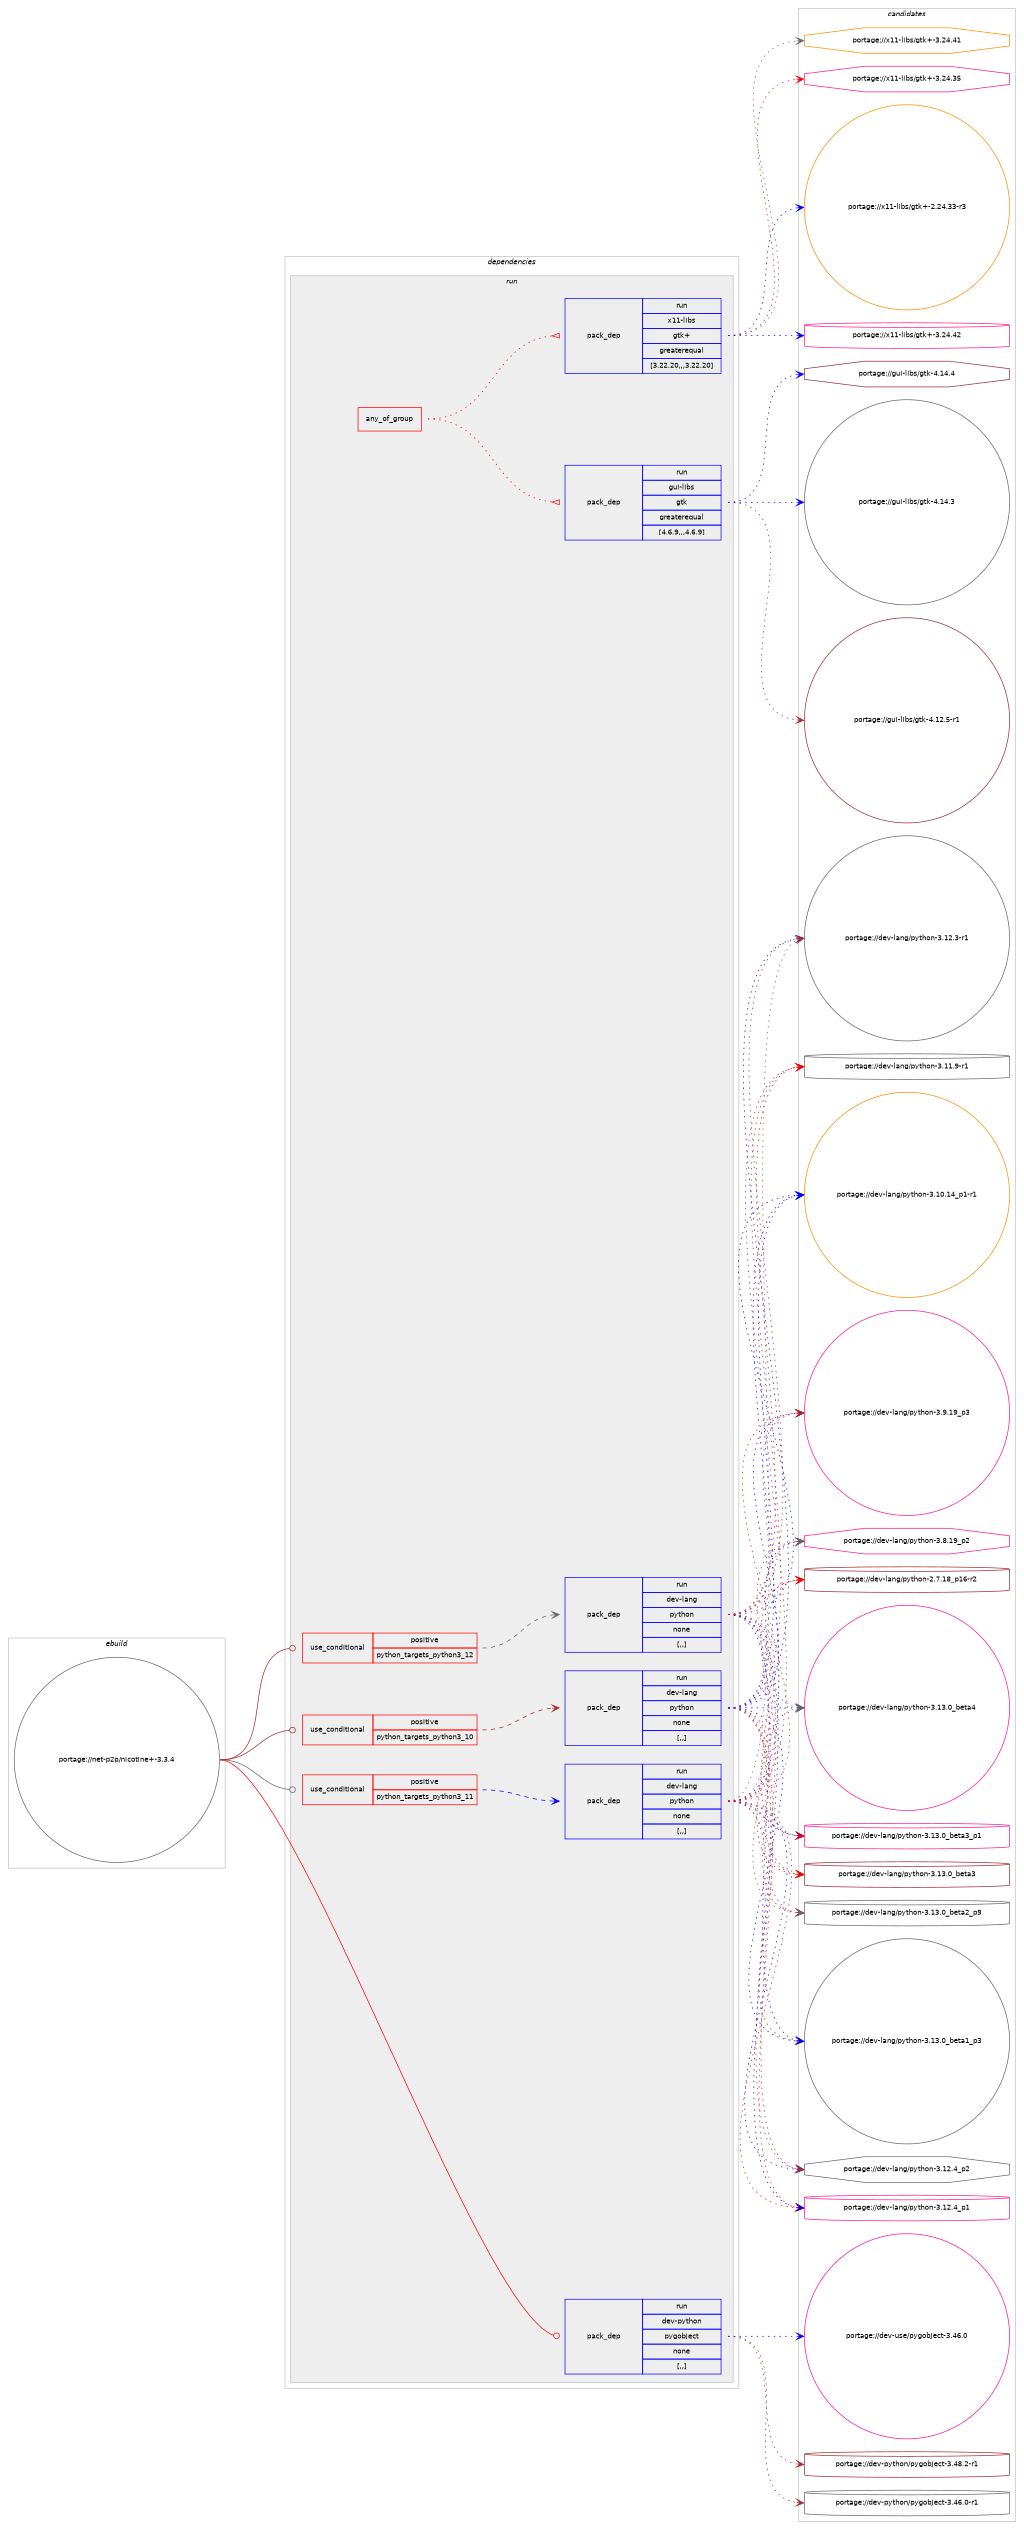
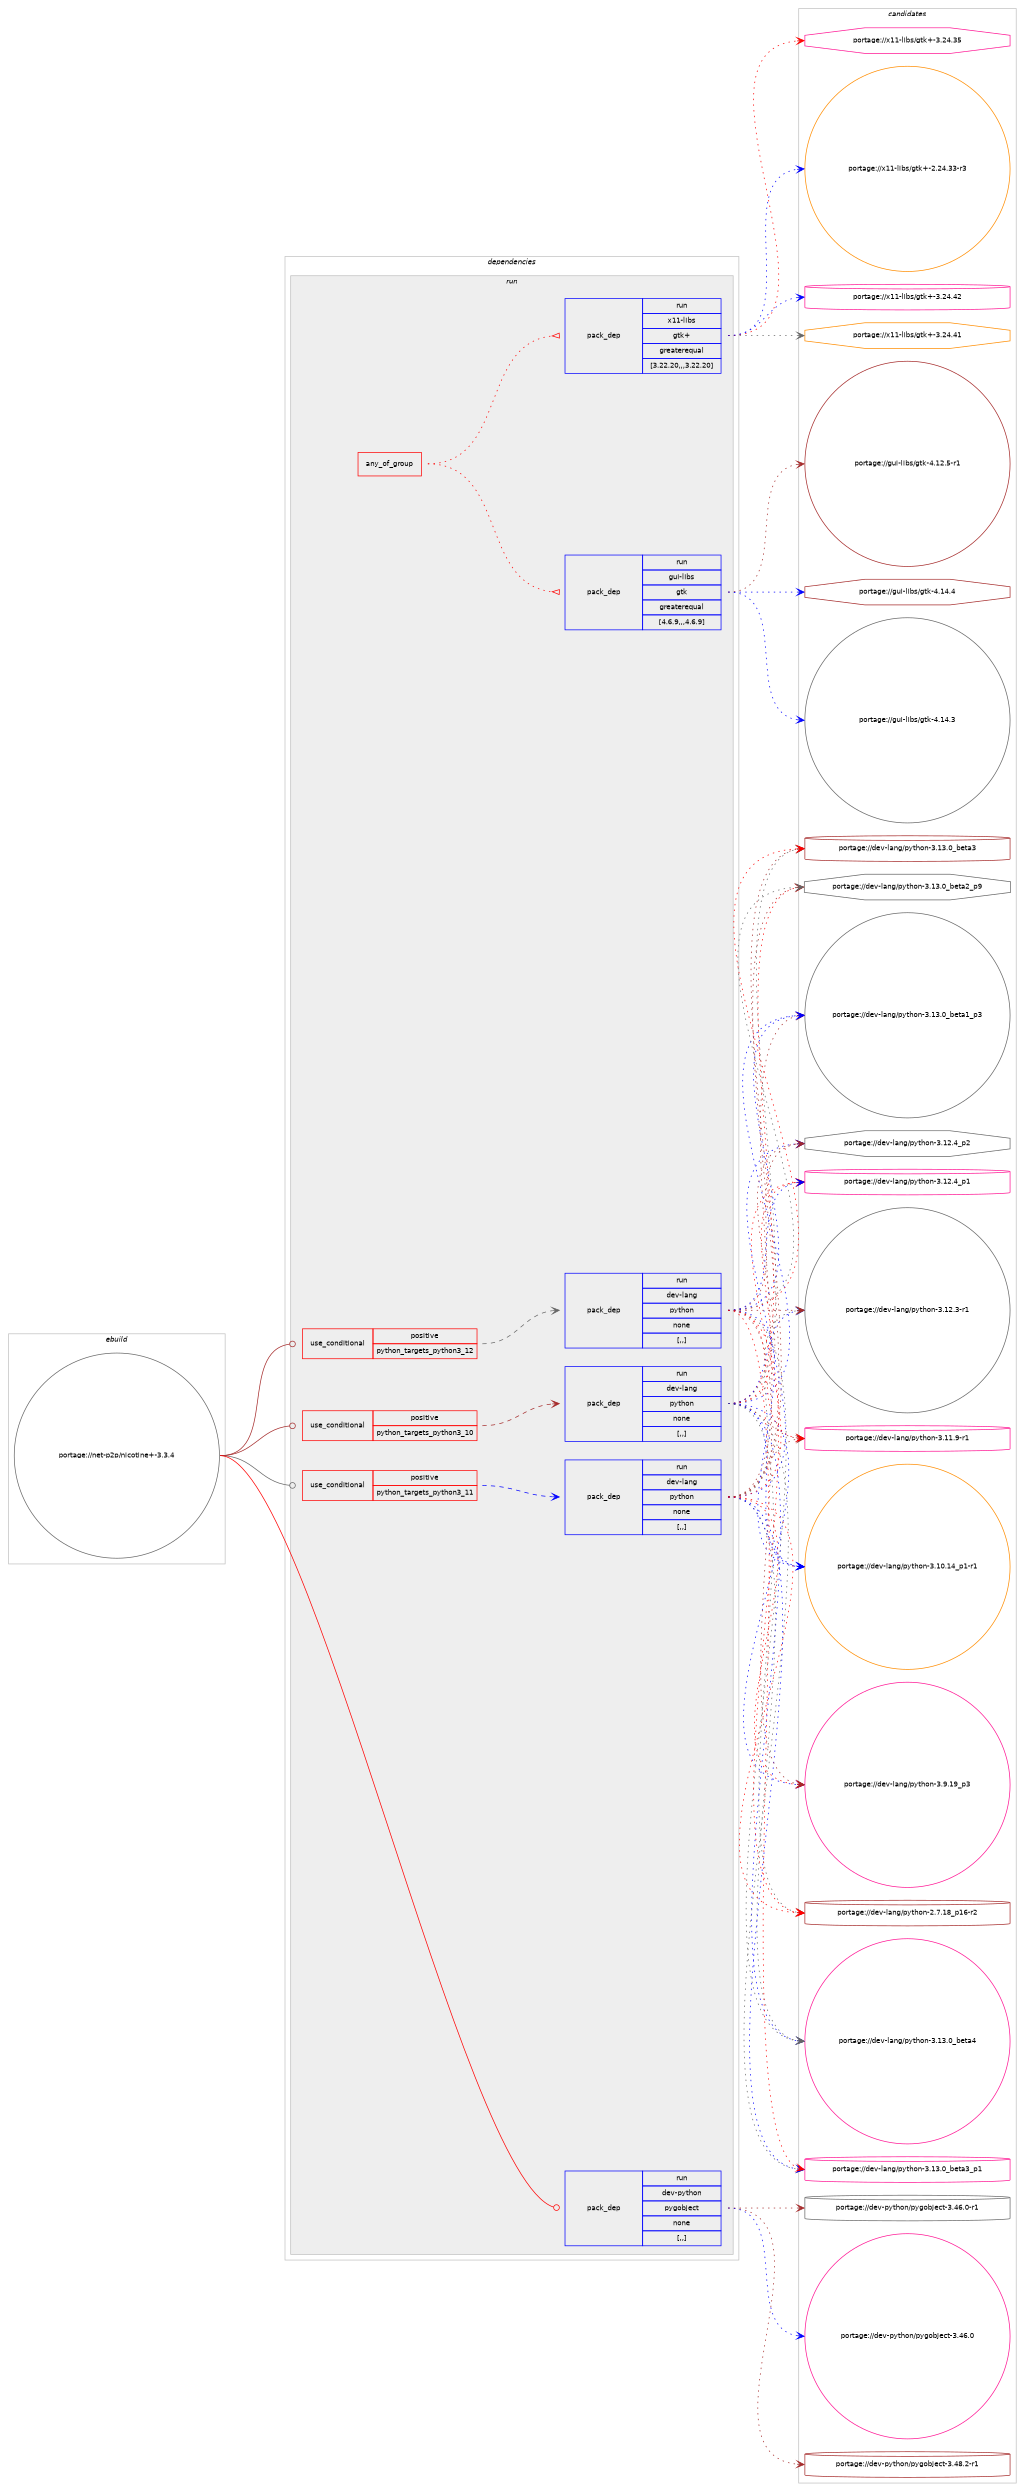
node "portage://dev-lang/python-3.11.9-r1": color gray40 -> deeppink
node "portage://dev-lang/python-3.8.19_p2": removed
node "portage://dev-lang/python-3.13.0_beta2_p9": shape cylinder -> octagon
node "portage://dev-use/pygobject-3.46.0": label "portage://dev-use/pygobject-3.46.0" -> "portage://dev-python/pygobject-3.46.0"
